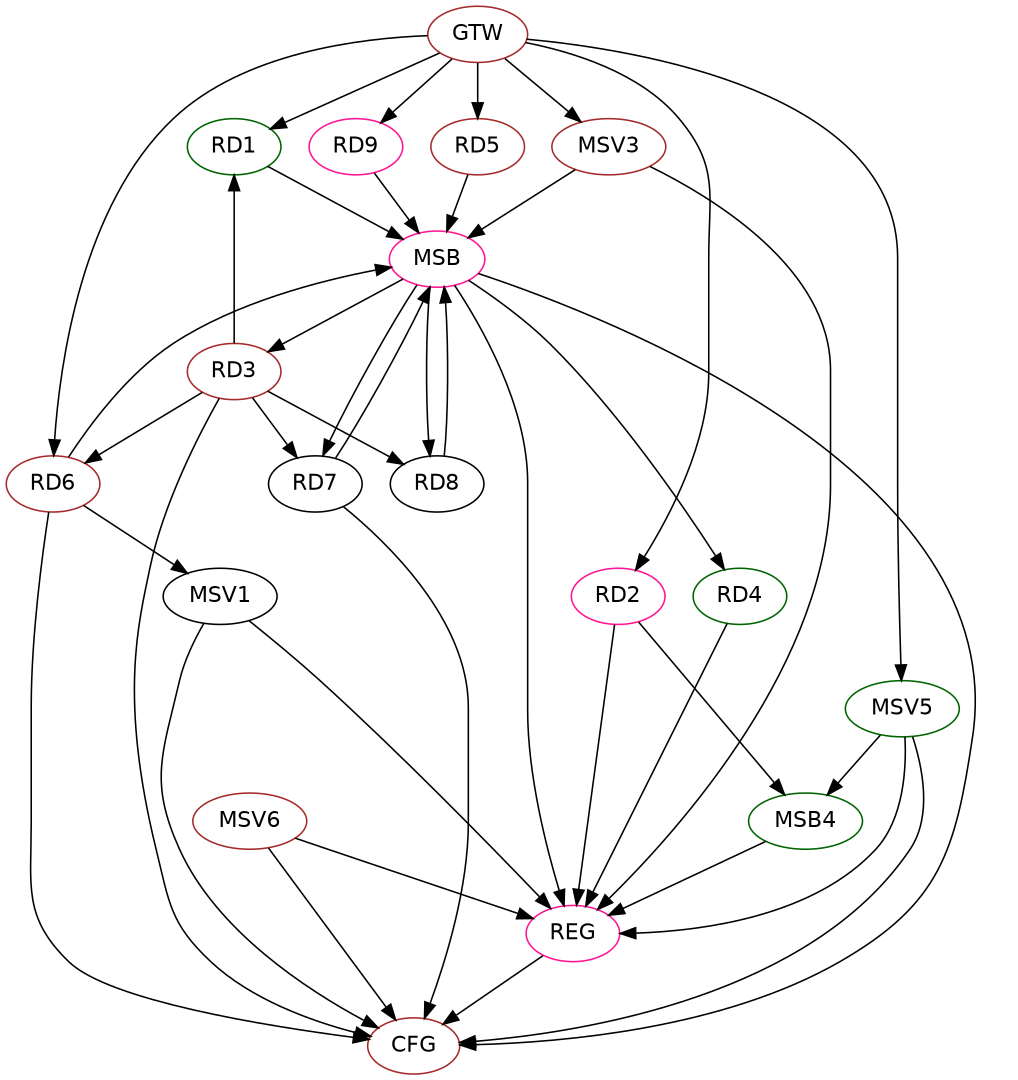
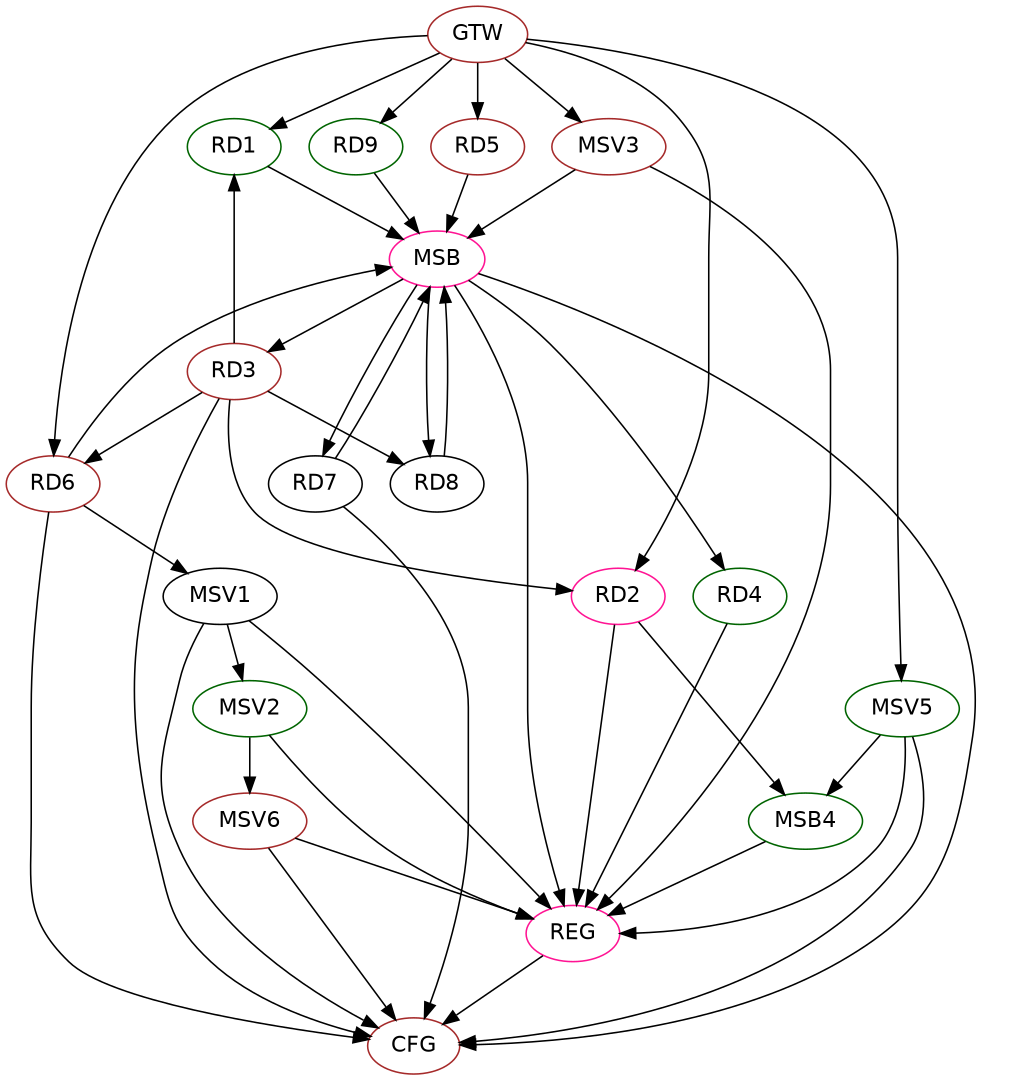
node "RD9": color deeppink -> darkgreen
edge "RD3" -> "RD7": now "RD3" -> "RD2"
node "MSV2": added
